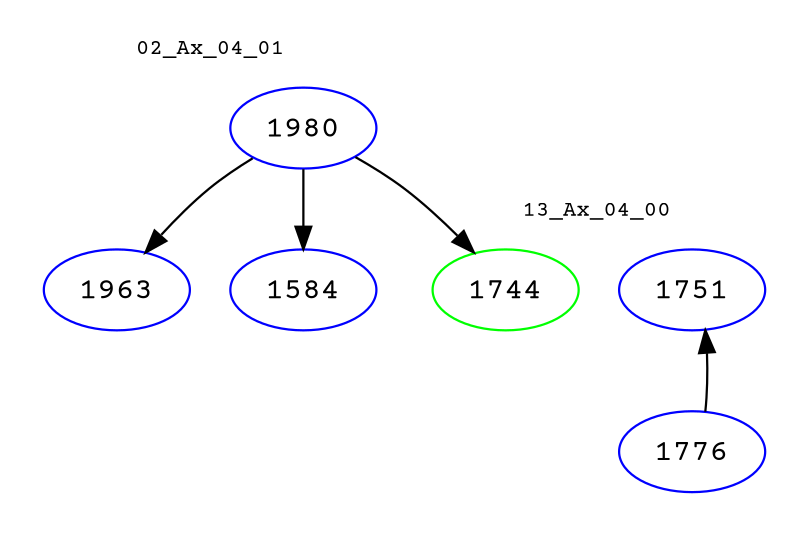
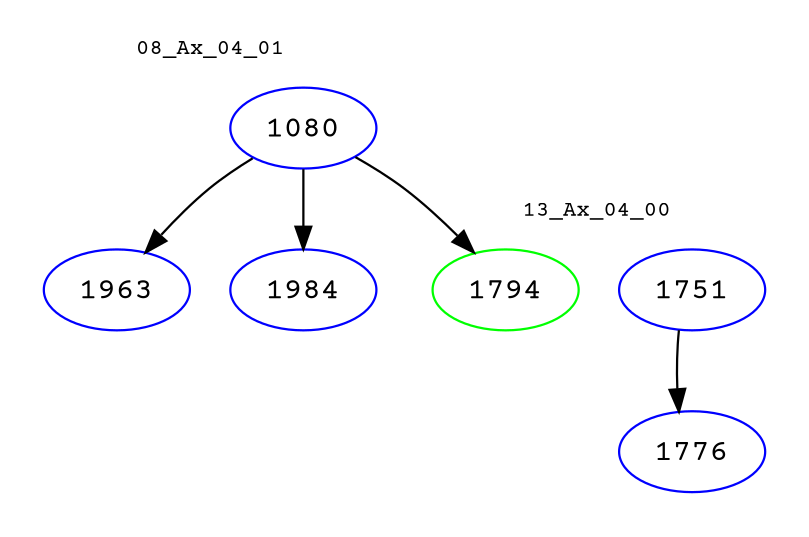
cluster "02_Ax_04_01": label "02_Ax_04_01" -> "08_Ax_04_01"
node "1980": label "1980" -> "1080"
node "1584": label "1584" -> "1984"
node "1744": label "1744" -> "1794"
edge "1776" -> "1751": reversed
